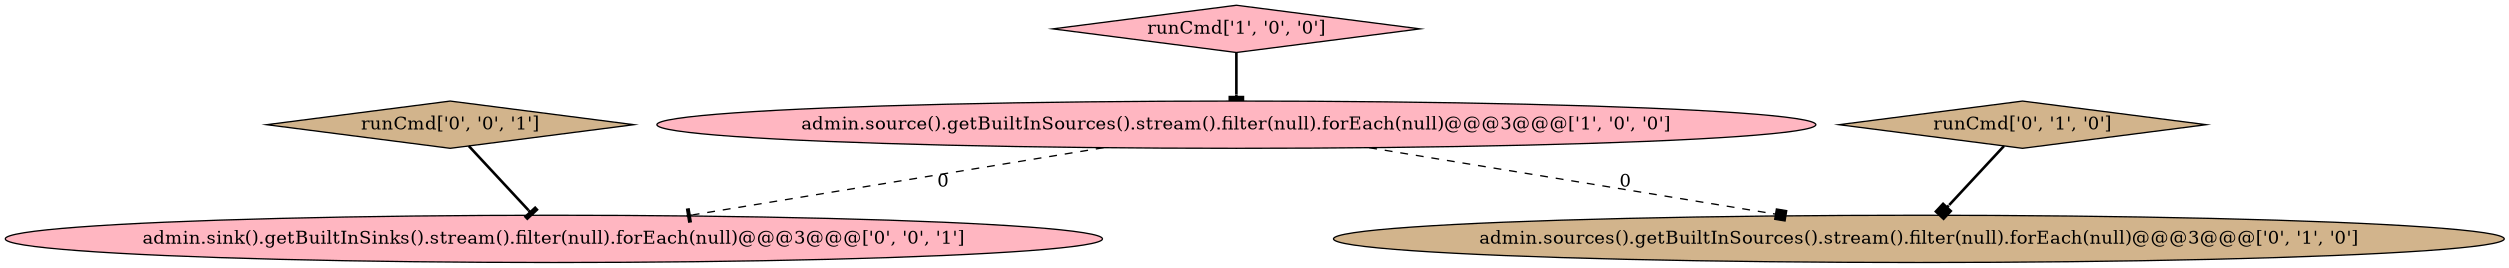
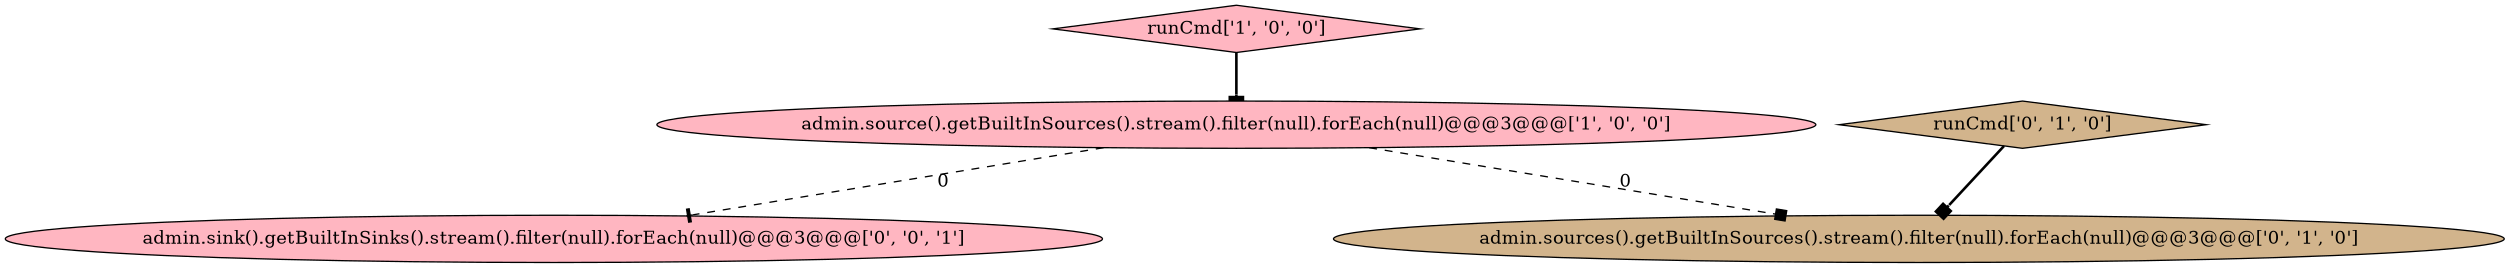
node "runCmd['0', '0', '1']": removed
